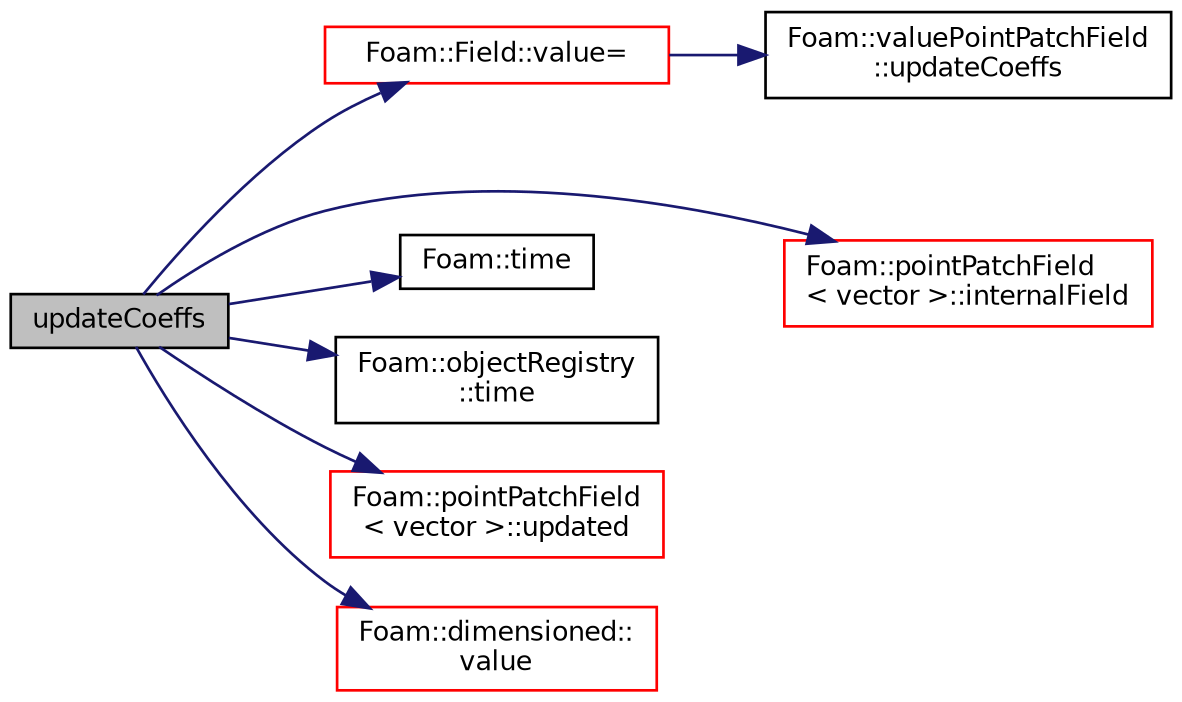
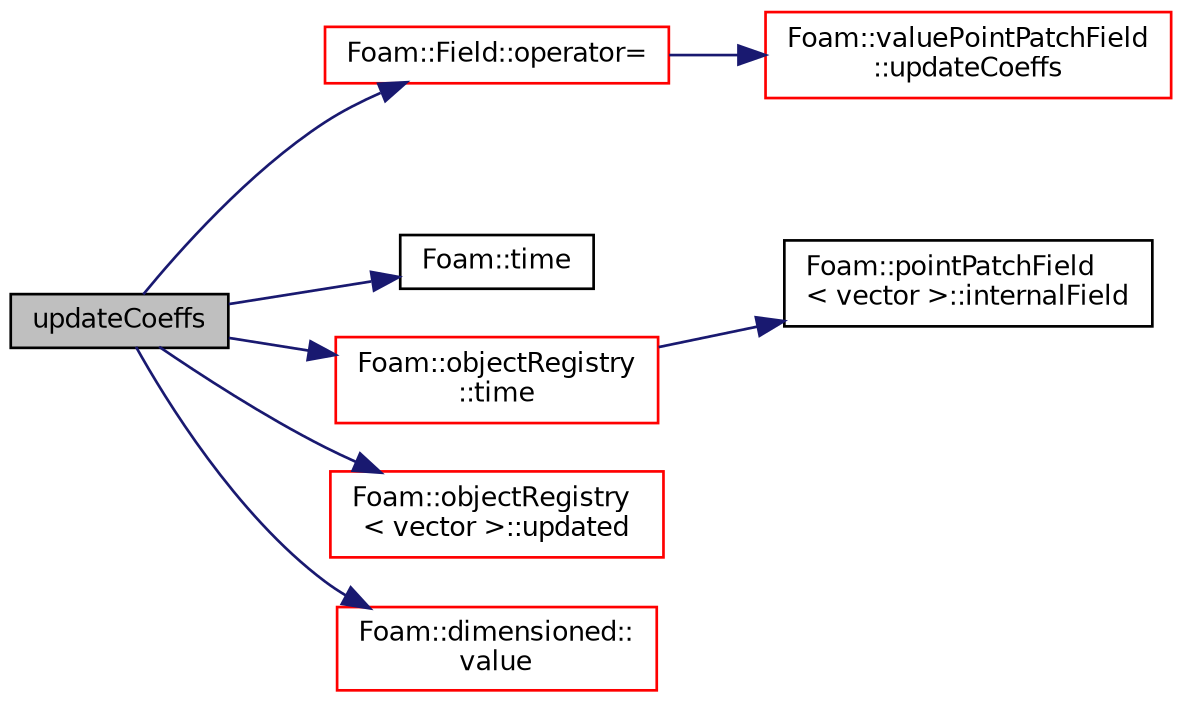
node "Foam::Field::value=": label "Foam::Field::value=" -> "Foam::Field::operator="
node "Foam::valuePointPatchField ::updateCoeffs": color black -> red
edge "updateCoeffs" -> "Foam::pointPatchField < vector >::internalField": now "Foam::objectRegistry ::time" -> "Foam::pointPatchField < vector >::internalField"
node "Foam::pointPatchField < vector >::internalField": color red -> black
node "Foam::objectRegistry ::time": color black -> red
node "Foam::pointPatchField < vector >::updated": label "Foam::pointPatchField < vector >::updated" -> "Foam::objectRegistry < vector >::updated"
